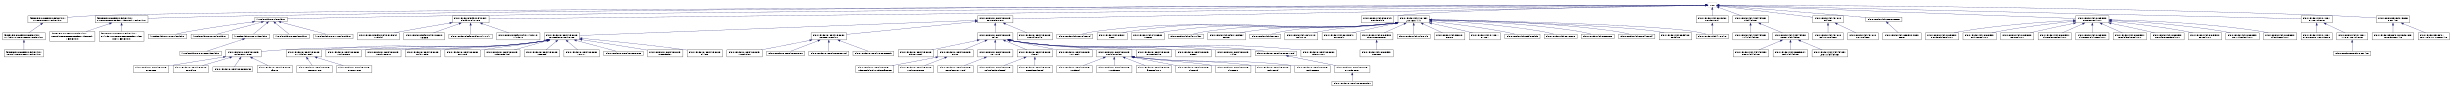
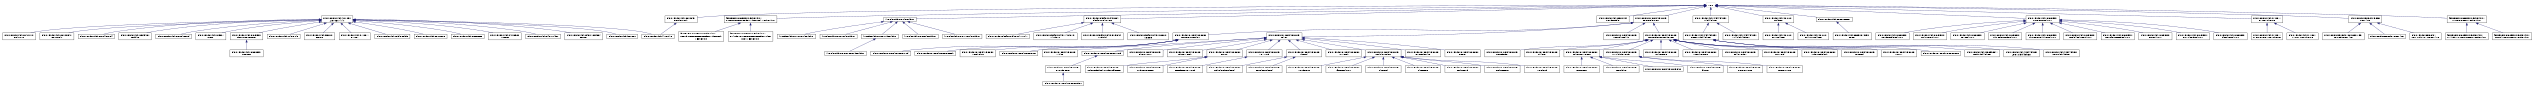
edge "fasteners.process_mechanism. _FcntlInterProcessMechanism" -> "fasteners.process_mechanism. _WindowsInterProcessMechanism": now "fasteners.process_mechanism. _FcntlInterProcessMechanism" -> "fasteners.process_mechanism. _InterProcessMechanism"
edge "pip._vendor.tenacity.Retrying" -> "pip._vendor.rich.syntax. ANSISyntaxTheme": now "pip._vendor.tenacity.Retrying" -> "pip._vendor.tenacity.Base Retrying"
